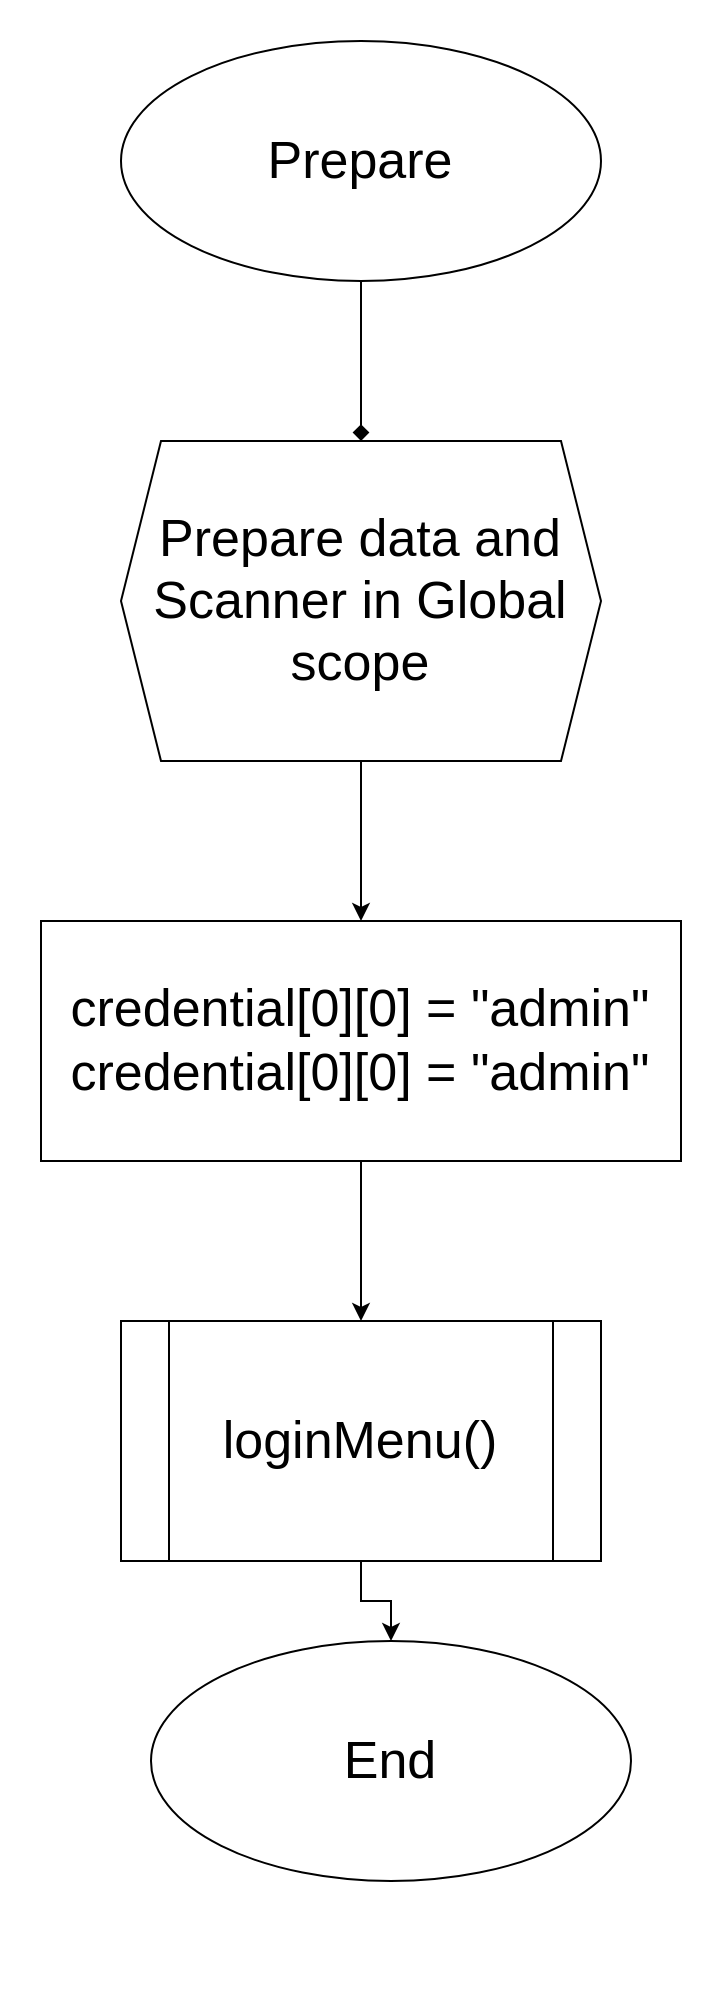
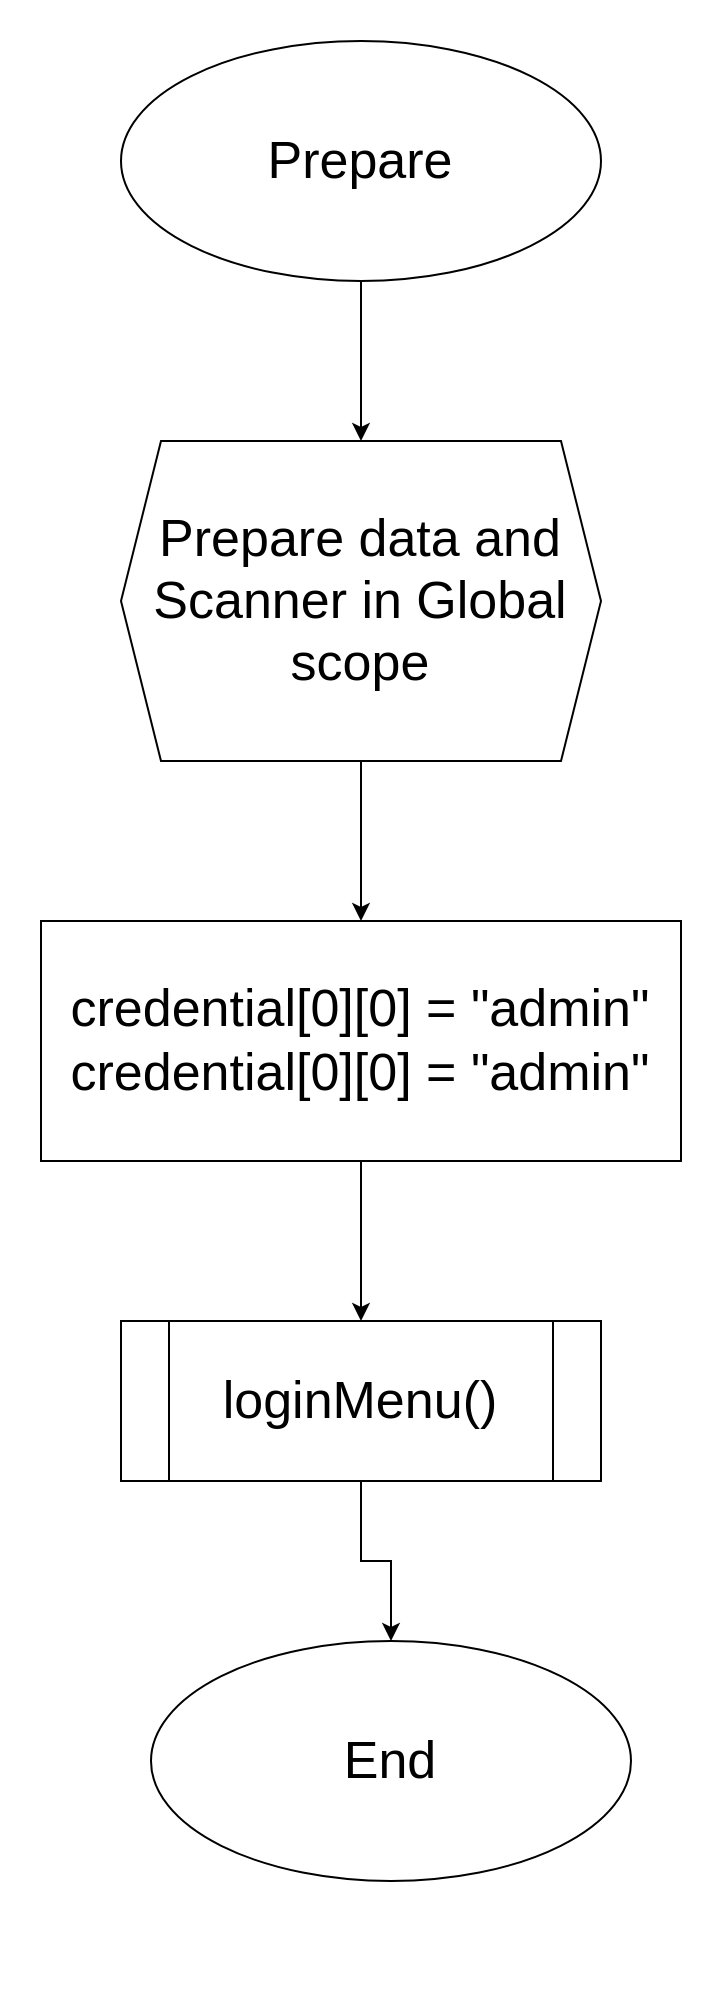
edge "Prepare" -> "Prepare data and Scanner in Global scope": arrowhead diamond -> classic
node "loginMenu()": size 480x240 -> 480x160
